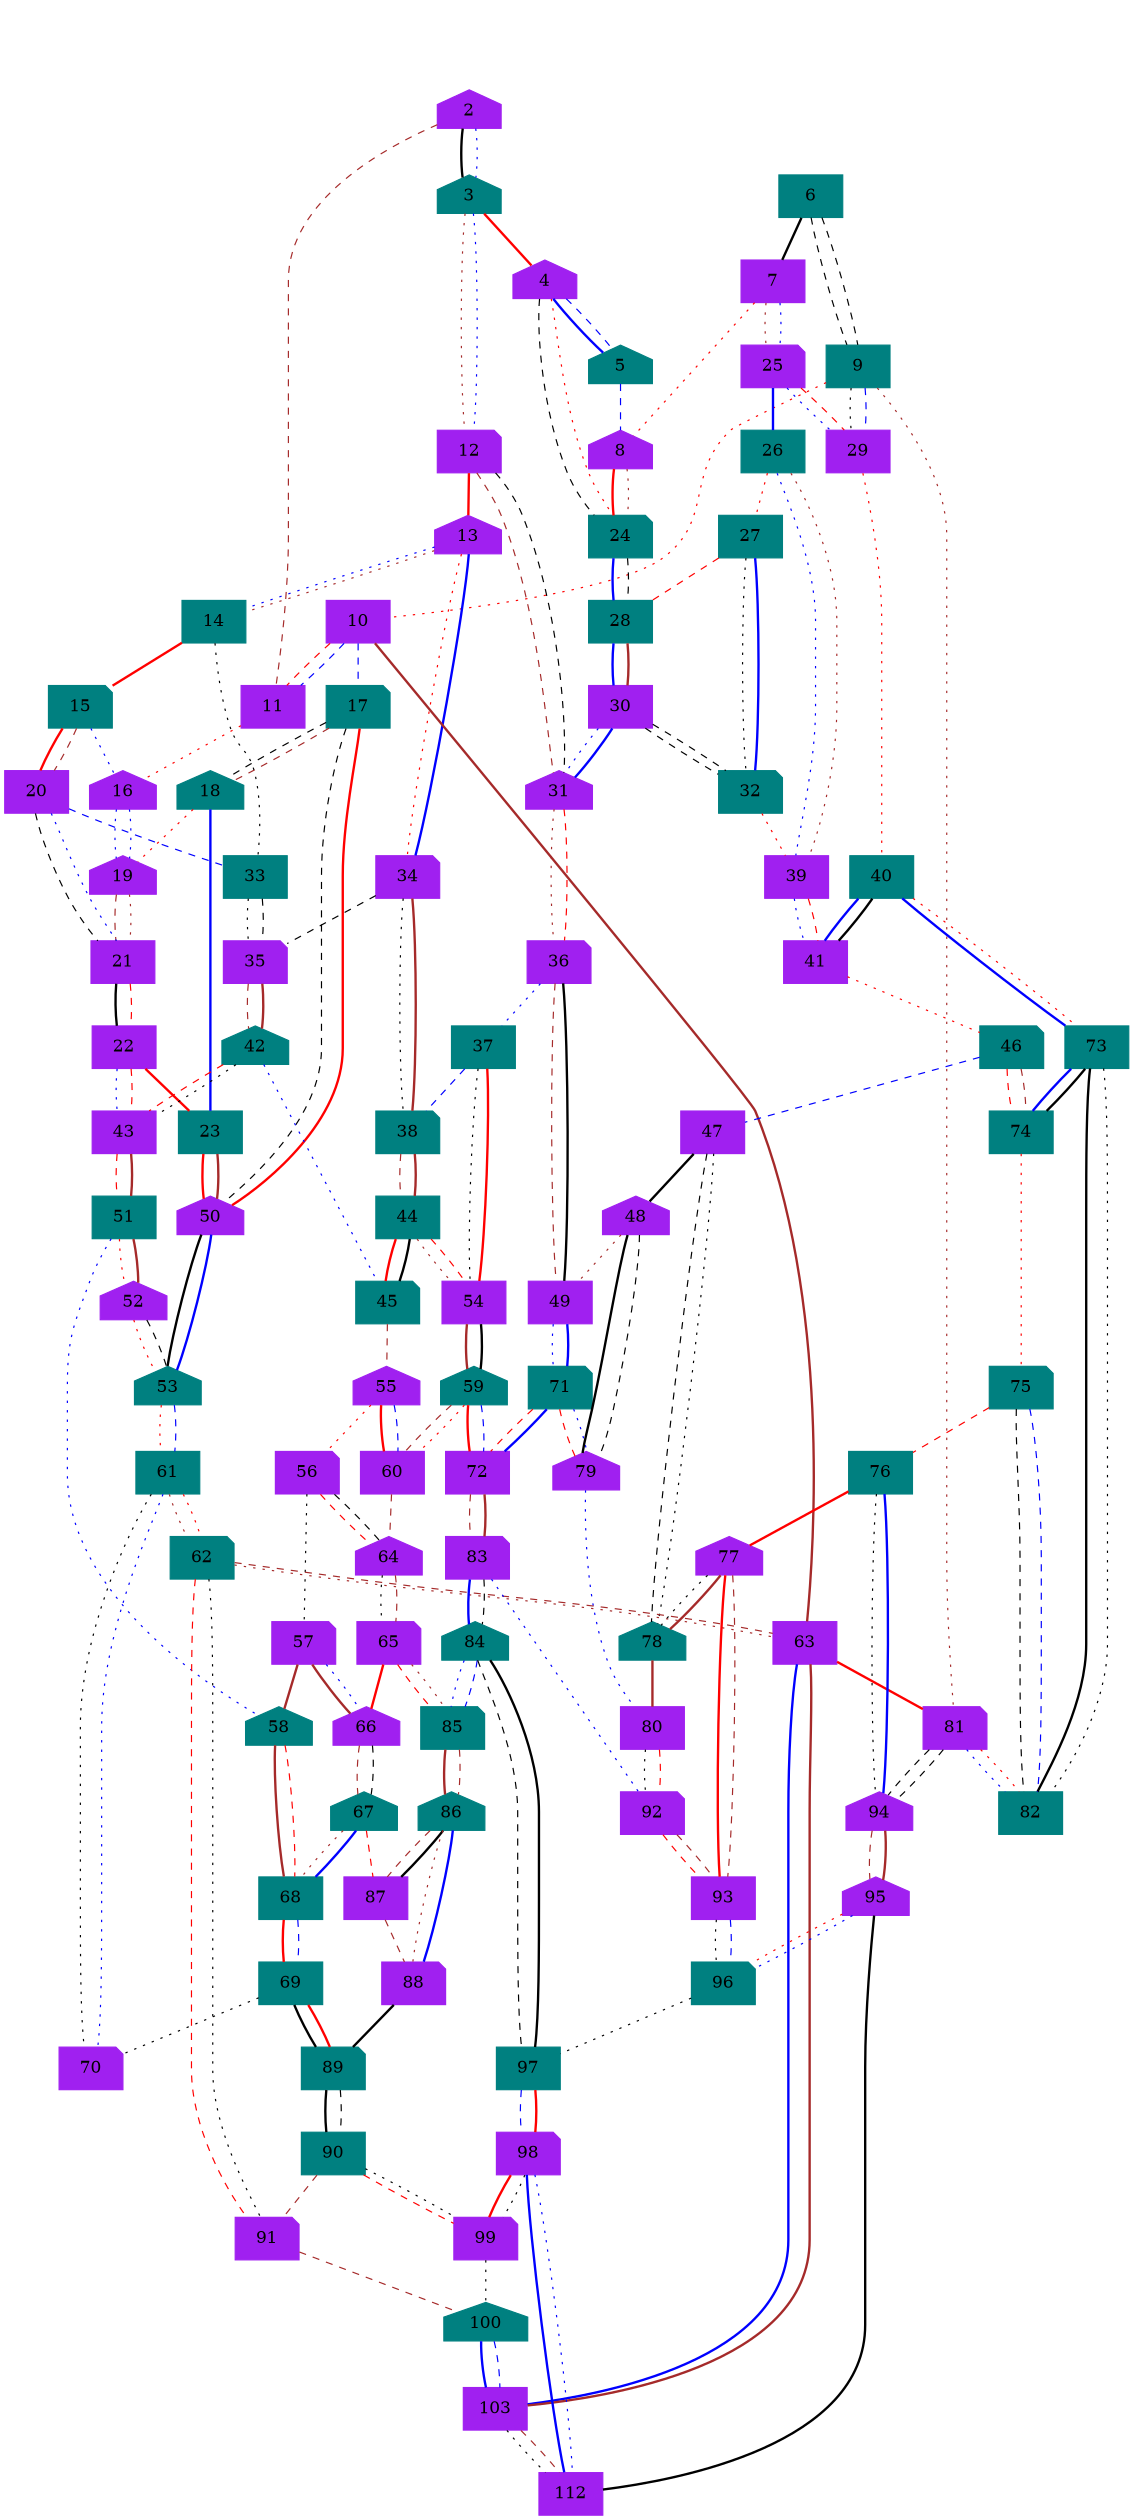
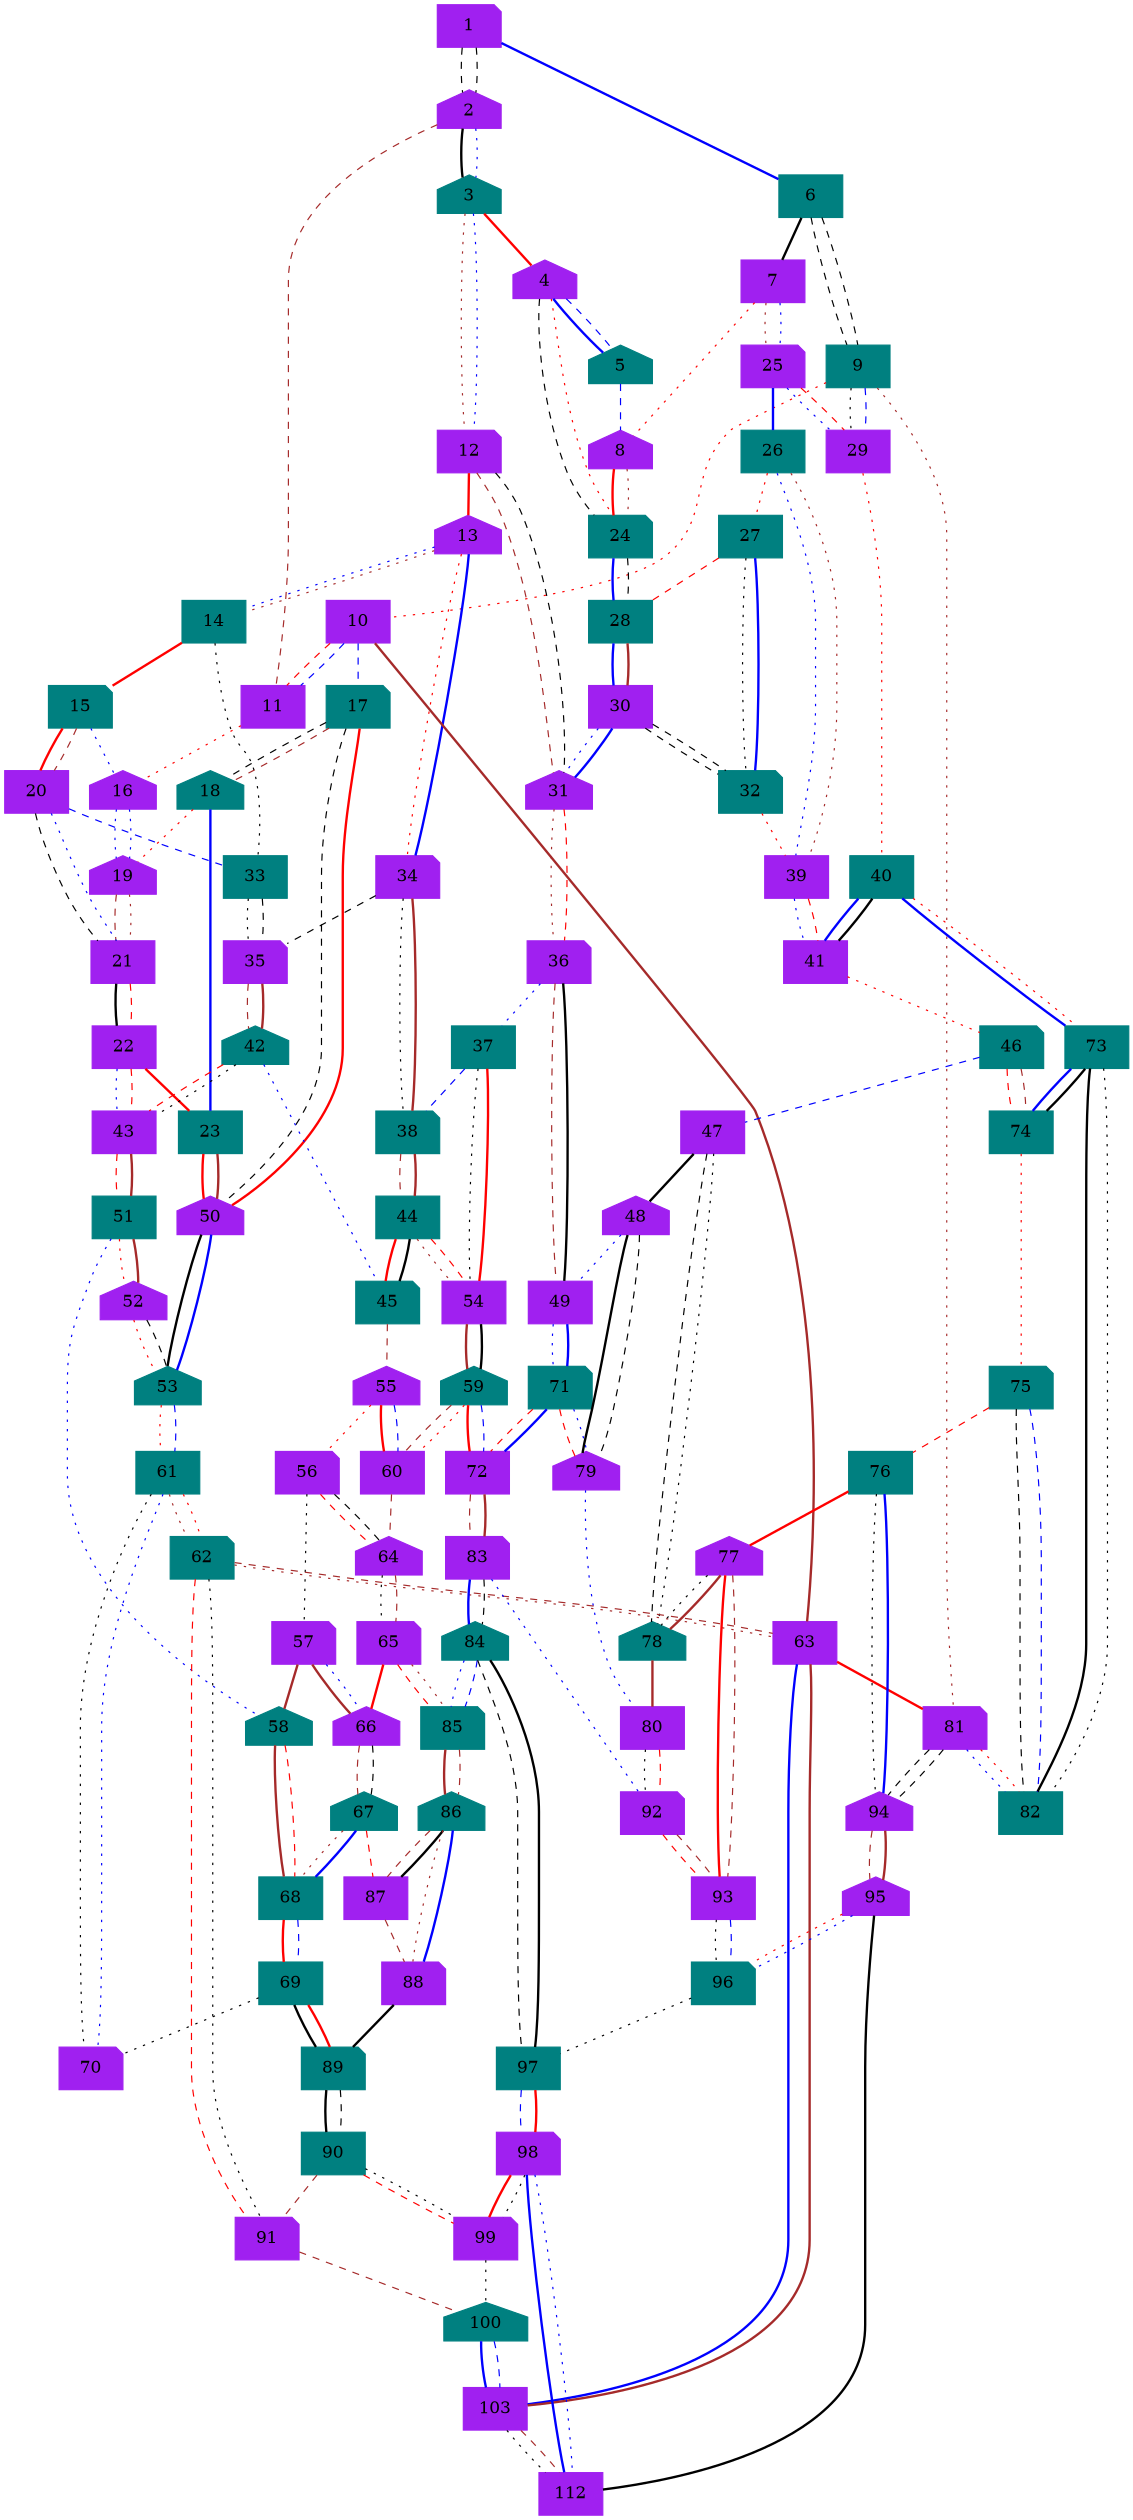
node "1": added
edge "48" -- "49": color brown -> blue
